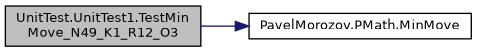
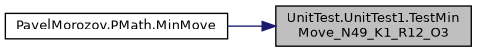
edge "UnitTest.UnitTest1.TestMin Move_N49_K1_R12_O3" -> "PavelMorozov.PMath.MinMove": reversed
